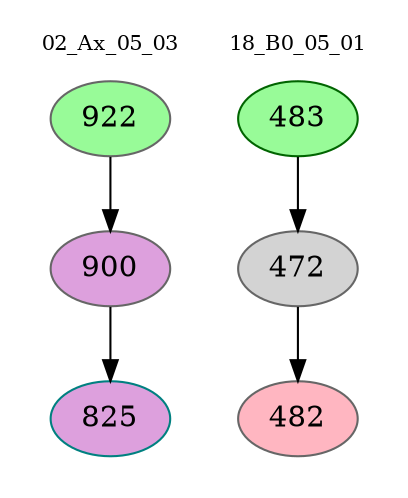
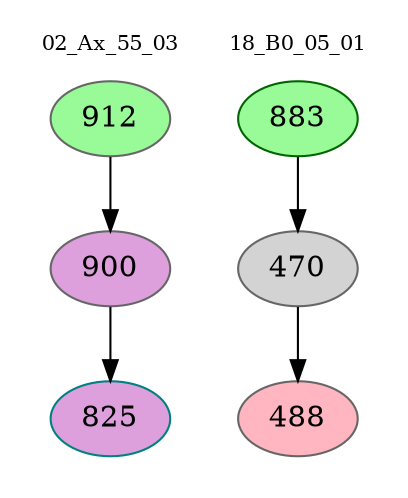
cluster "02_Ax_05_03": label "02_Ax_05_03" -> "02_Ax_55_03"
node "922": label "922" -> "912"
node "483": label "483" -> "883"
node "472": label "472" -> "470"
node "482": label "482" -> "488"
